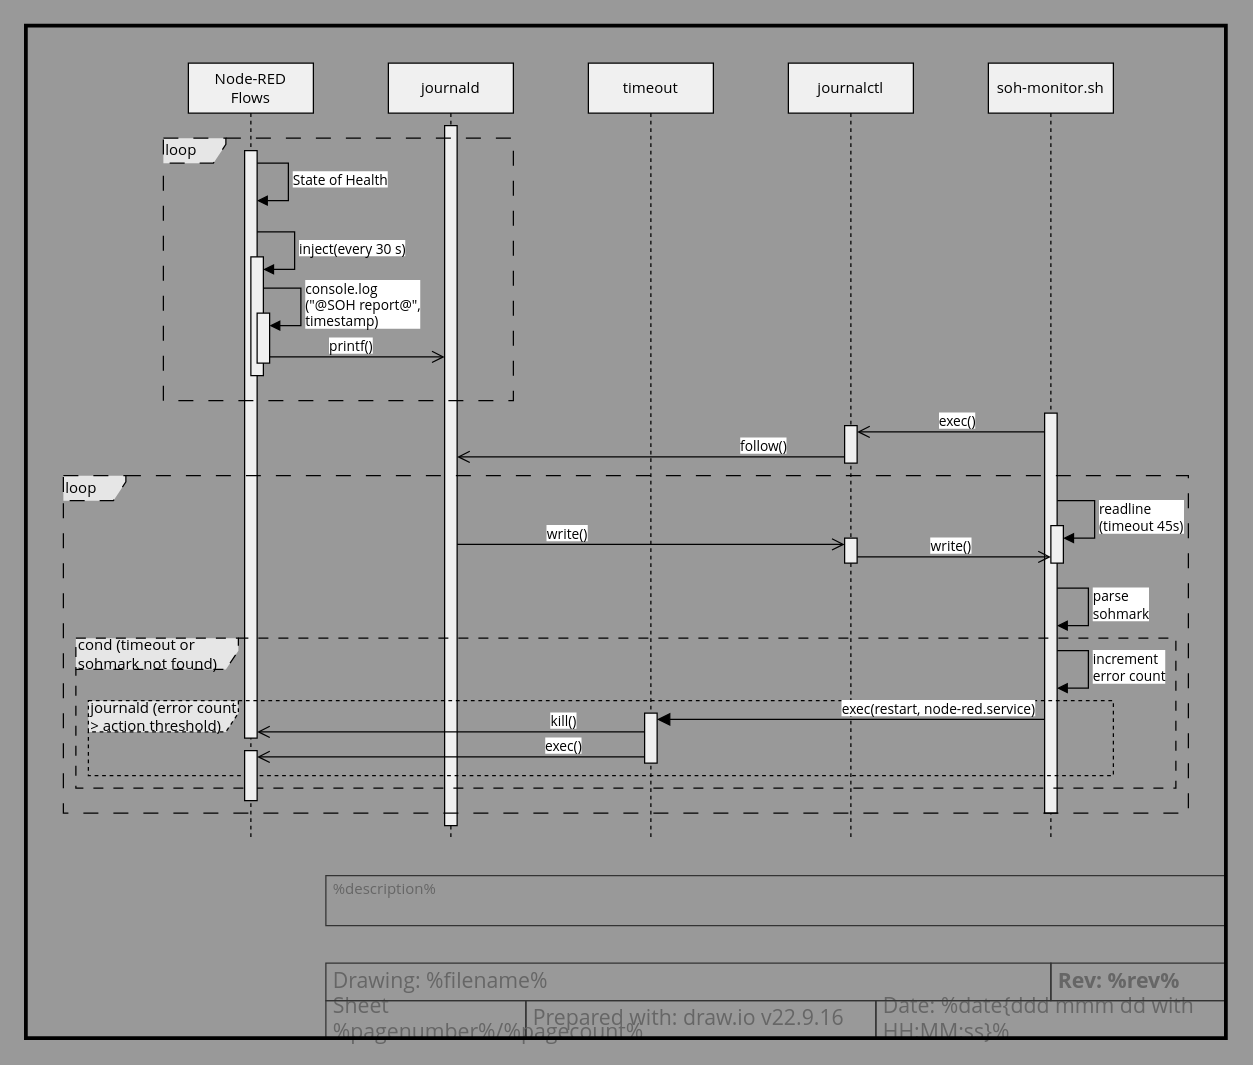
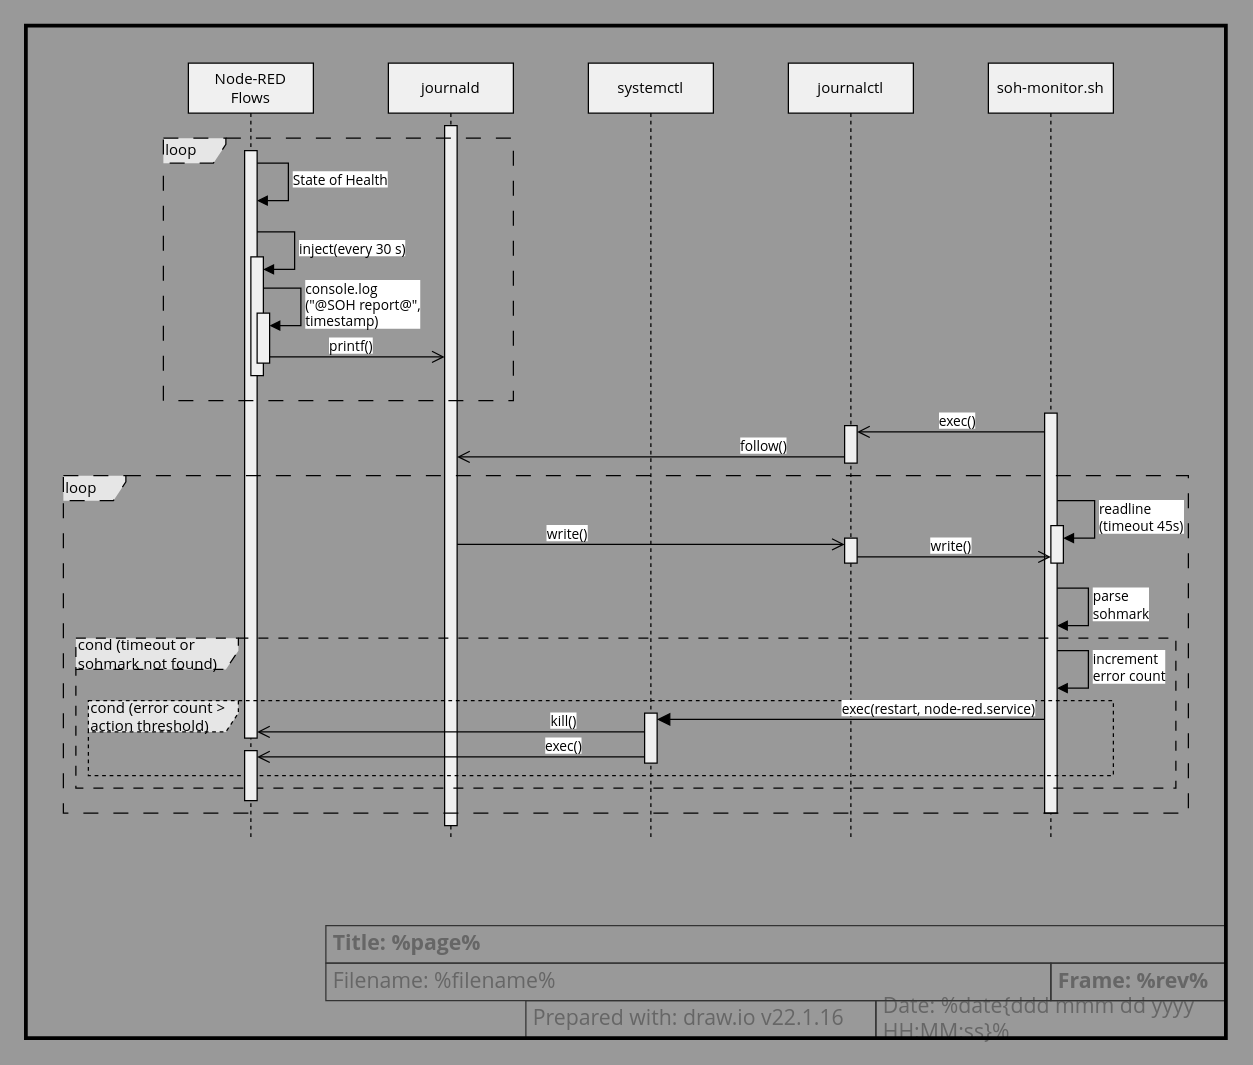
node "timeout": label "timeout" -> "systemctl"
node "journald (error count > action threshold)": label "journald (error count > action threshold)" -> "cond (error count > action threshold)"
node "%description%": removed
node "Title: %page%": added
node "Drawing: %filename%": label "Drawing: %filename%" -> "Filename: %filename%"
node "Rev: %rev%": label "Rev: %rev%" -> "Frame: %rev%"
node "Prepared with: draw.io v22.9.16": label "Prepared with: draw.io v22.9.16" -> "Prepared with: draw.io v22.1.16"
node "Date: %date{ddd mmm dd with HH:MM:ss}%": label "Date: %date{ddd mmm dd with HH:MM:ss}%" -> "Date: %date{ddd mmm dd yyyy HH:MM:ss}%"
node "Sheet %pagenumber%/%pagecount%": removed
